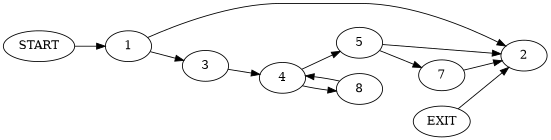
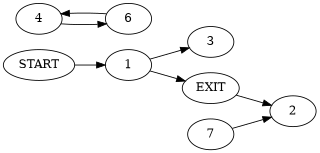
edge "1" -> "2": now "1" -> "EXIT"
node "5": removed
edge "3" -> "4": removed
node "8": label "8" -> "6"
